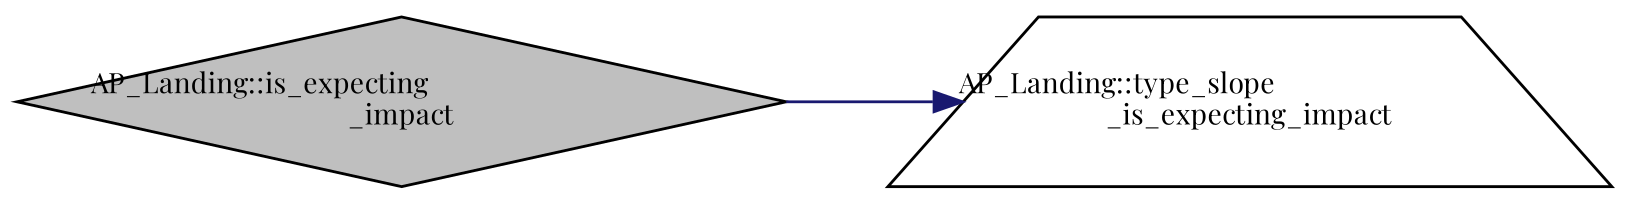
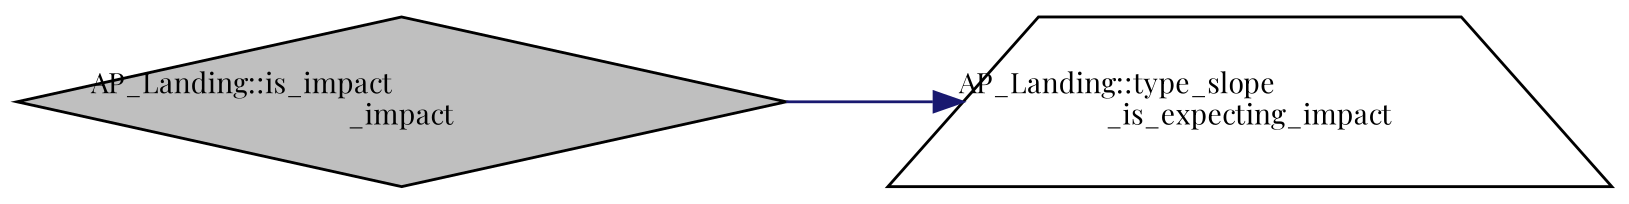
node "AP_Landing::is_expecting _impact": label "AP_Landing::is_expecting _impact" -> "AP_Landing::is_impact _impact"
